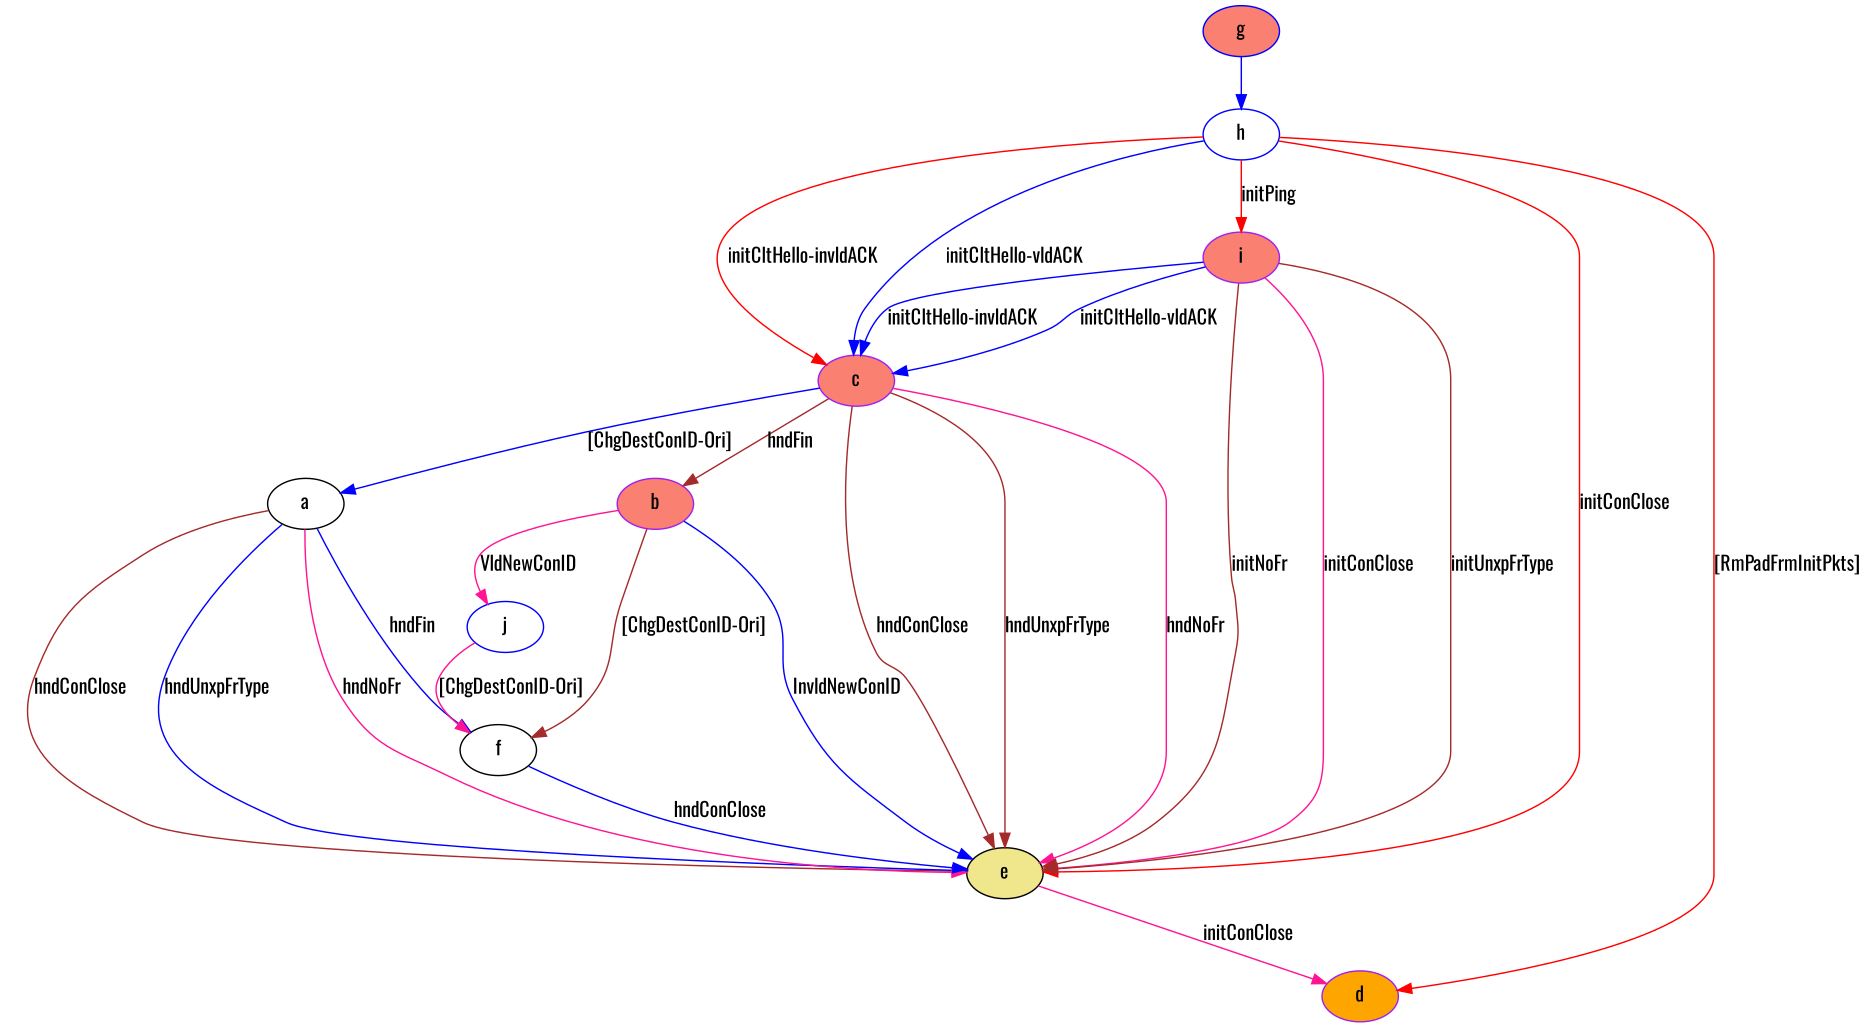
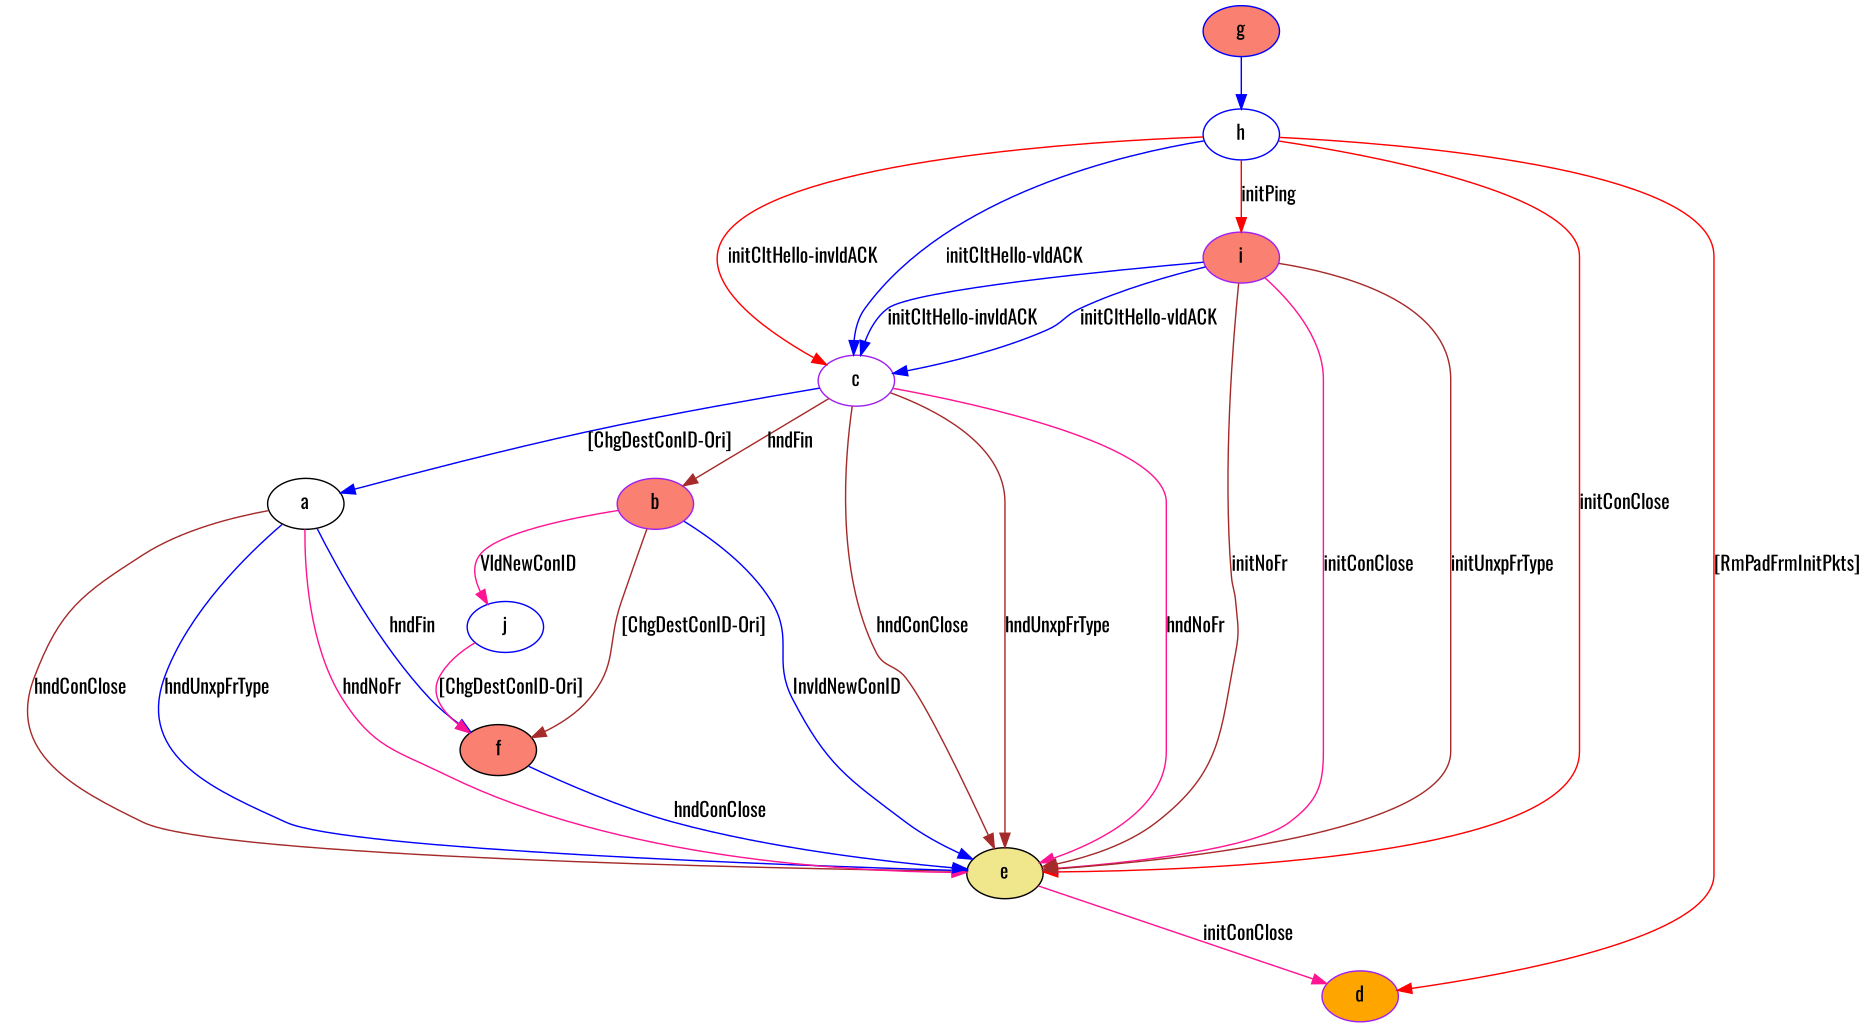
node "c": fillcolor salmon -> white
node "f": fillcolor white -> salmon
